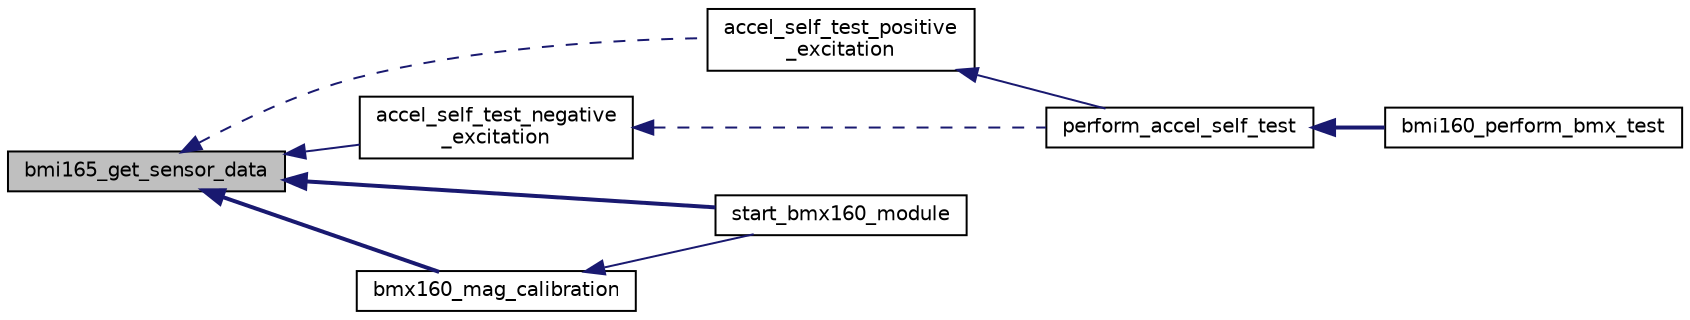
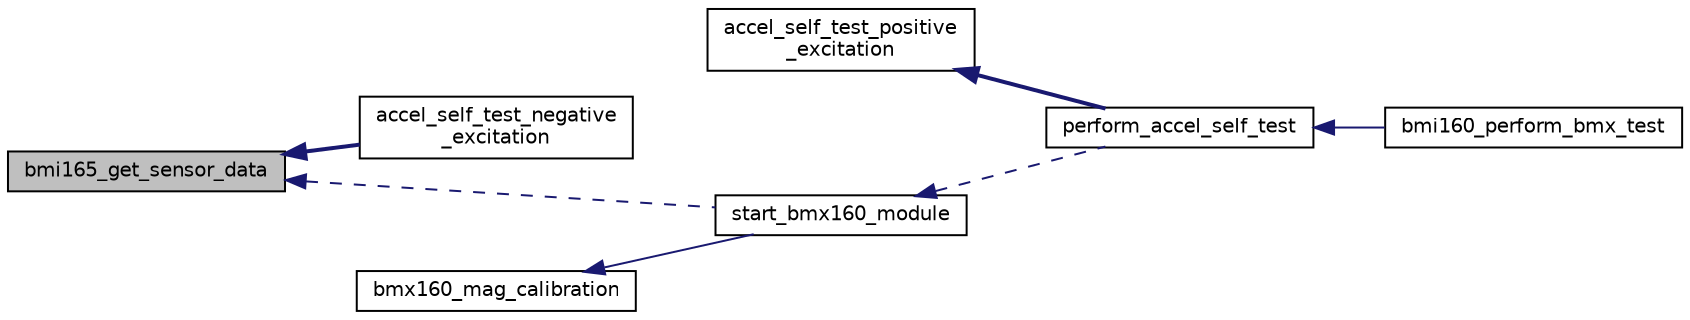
edge "accel_self_test_positive _excitation" -> "bmi165_get_sensor_data": removed
edge "perform_accel_self_test" -> "accel_self_test_positive _excitation": style solid -> bold
edge "perform_accel_self_test" -> "accel_self_test_negative _excitation": now "perform_accel_self_test" -> "start_bmx160_module"
edge "bmi160_perform_bmx_test" -> "perform_accel_self_test": style bold -> solid
edge "accel_self_test_negative _excitation" -> "bmi165_get_sensor_data": style solid -> bold
edge "start_bmx160_module" -> "bmi165_get_sensor_data": style bold -> dashed
edge "bmx160_mag_calibration" -> "bmi165_get_sensor_data": removed
